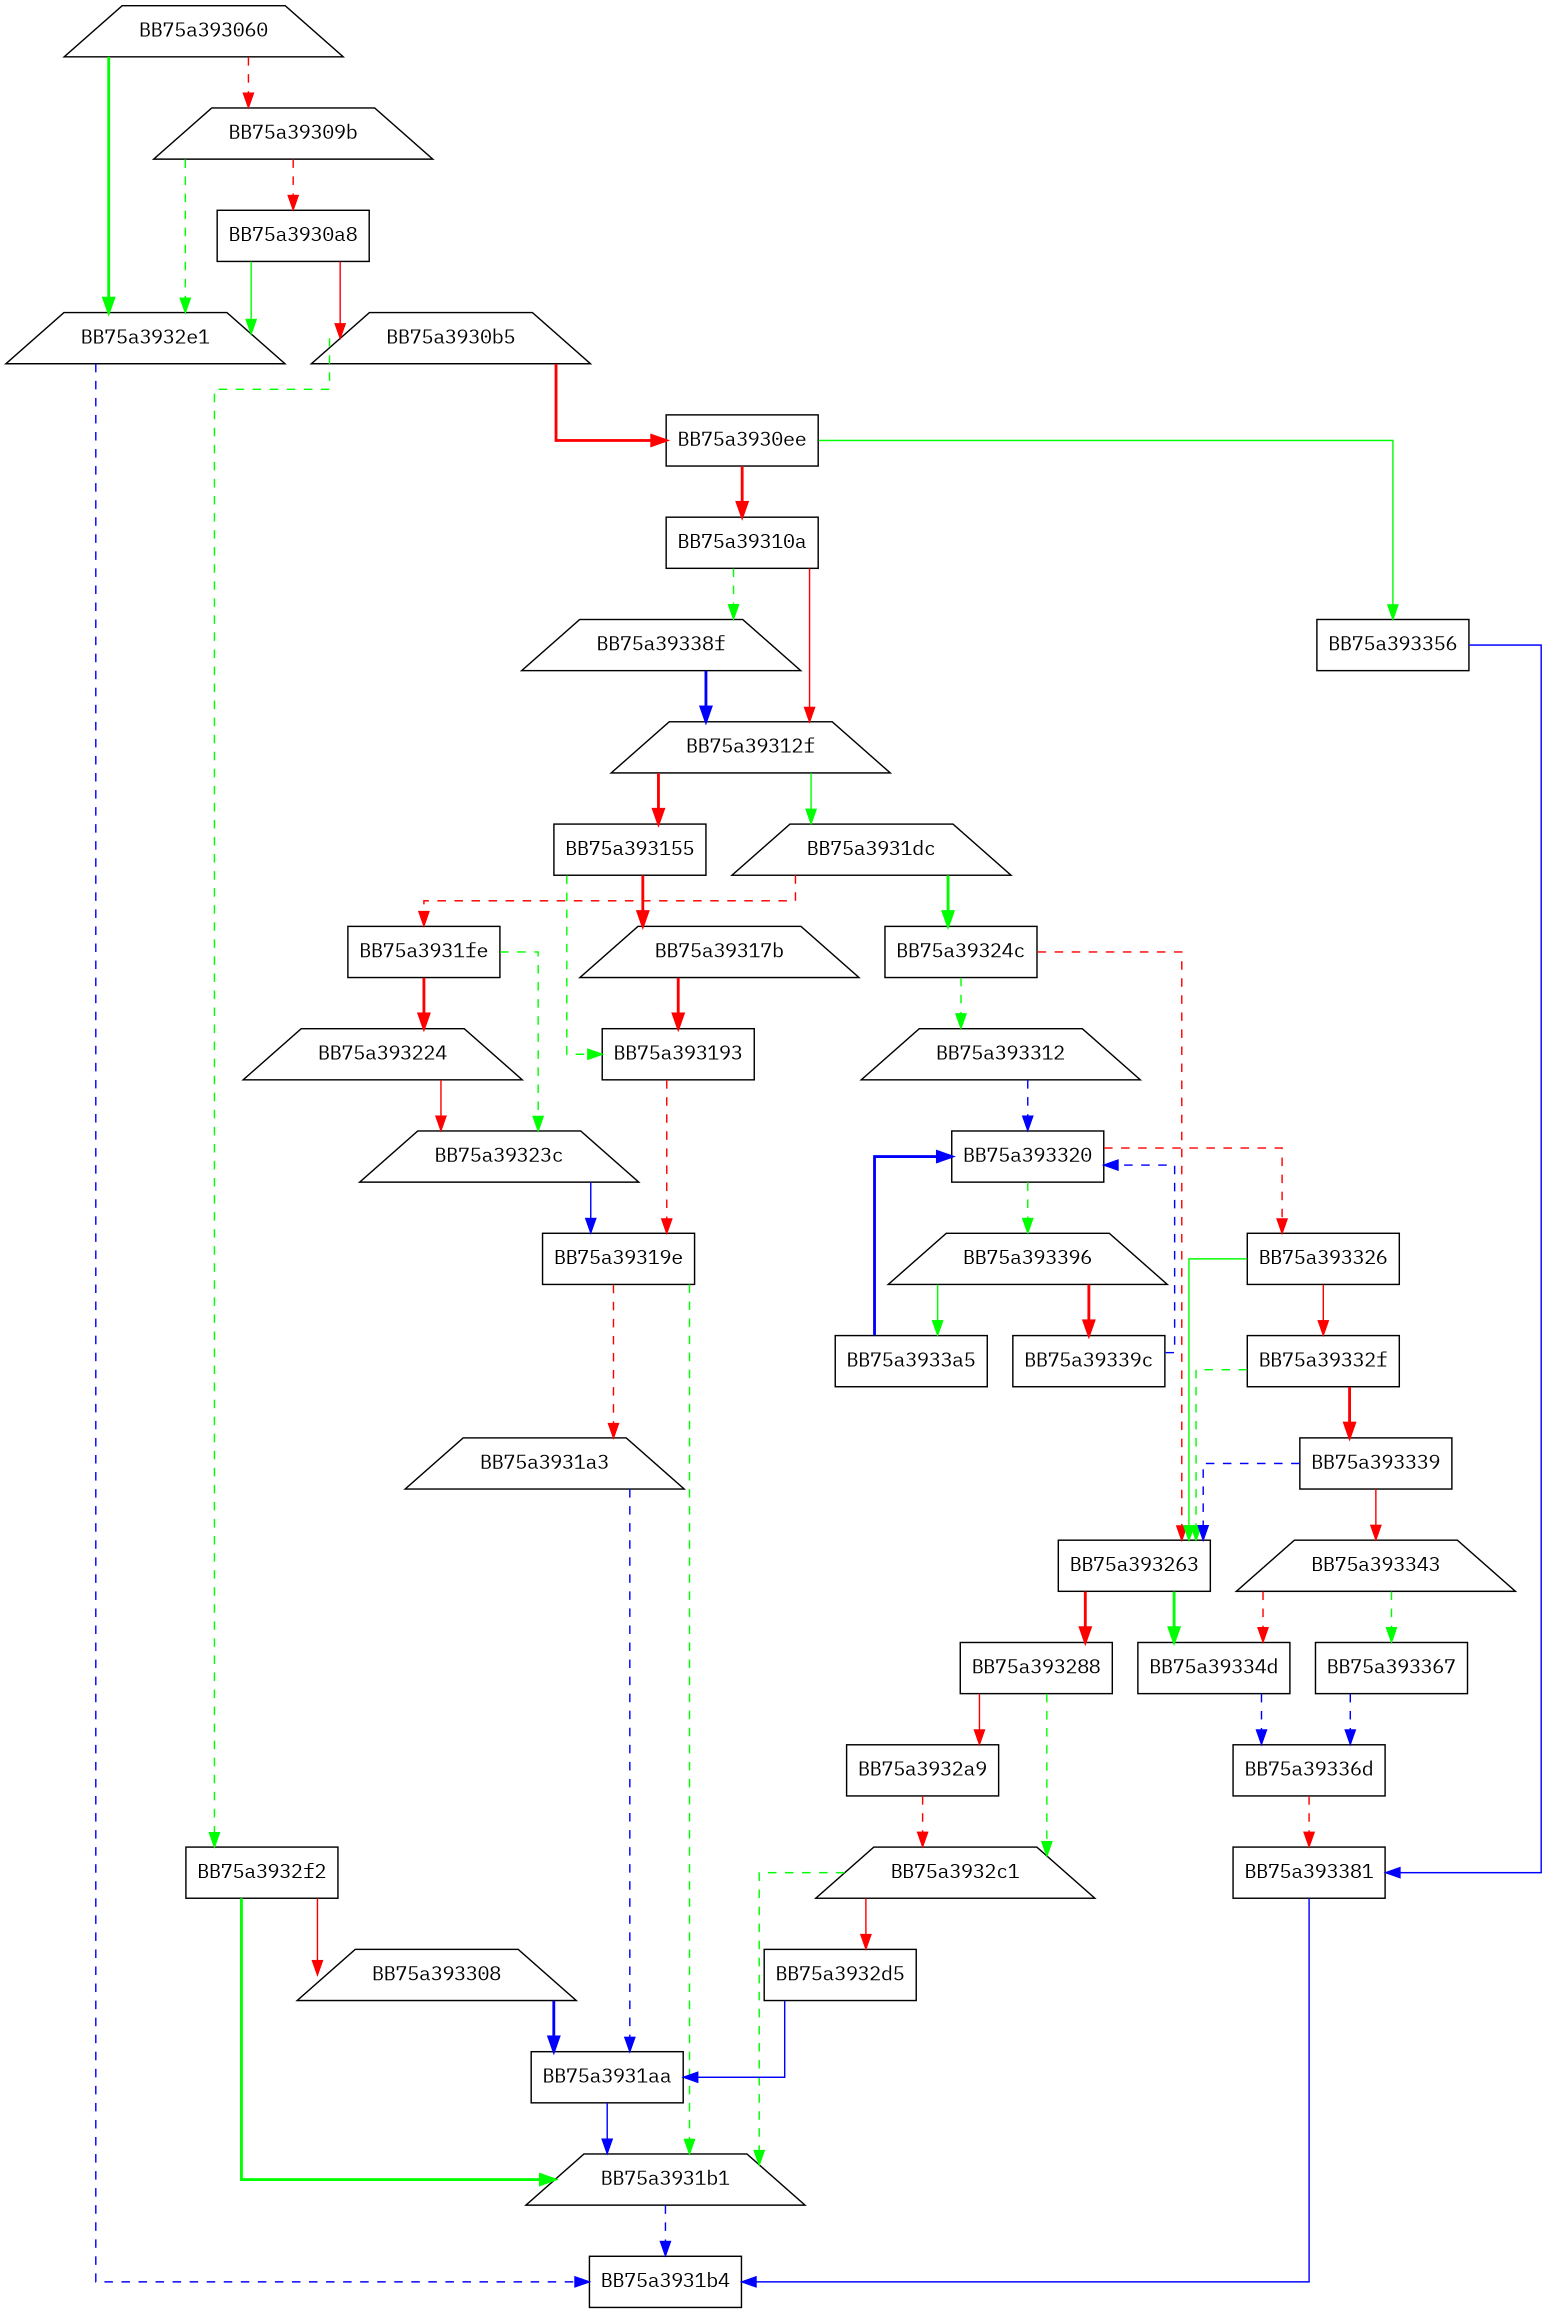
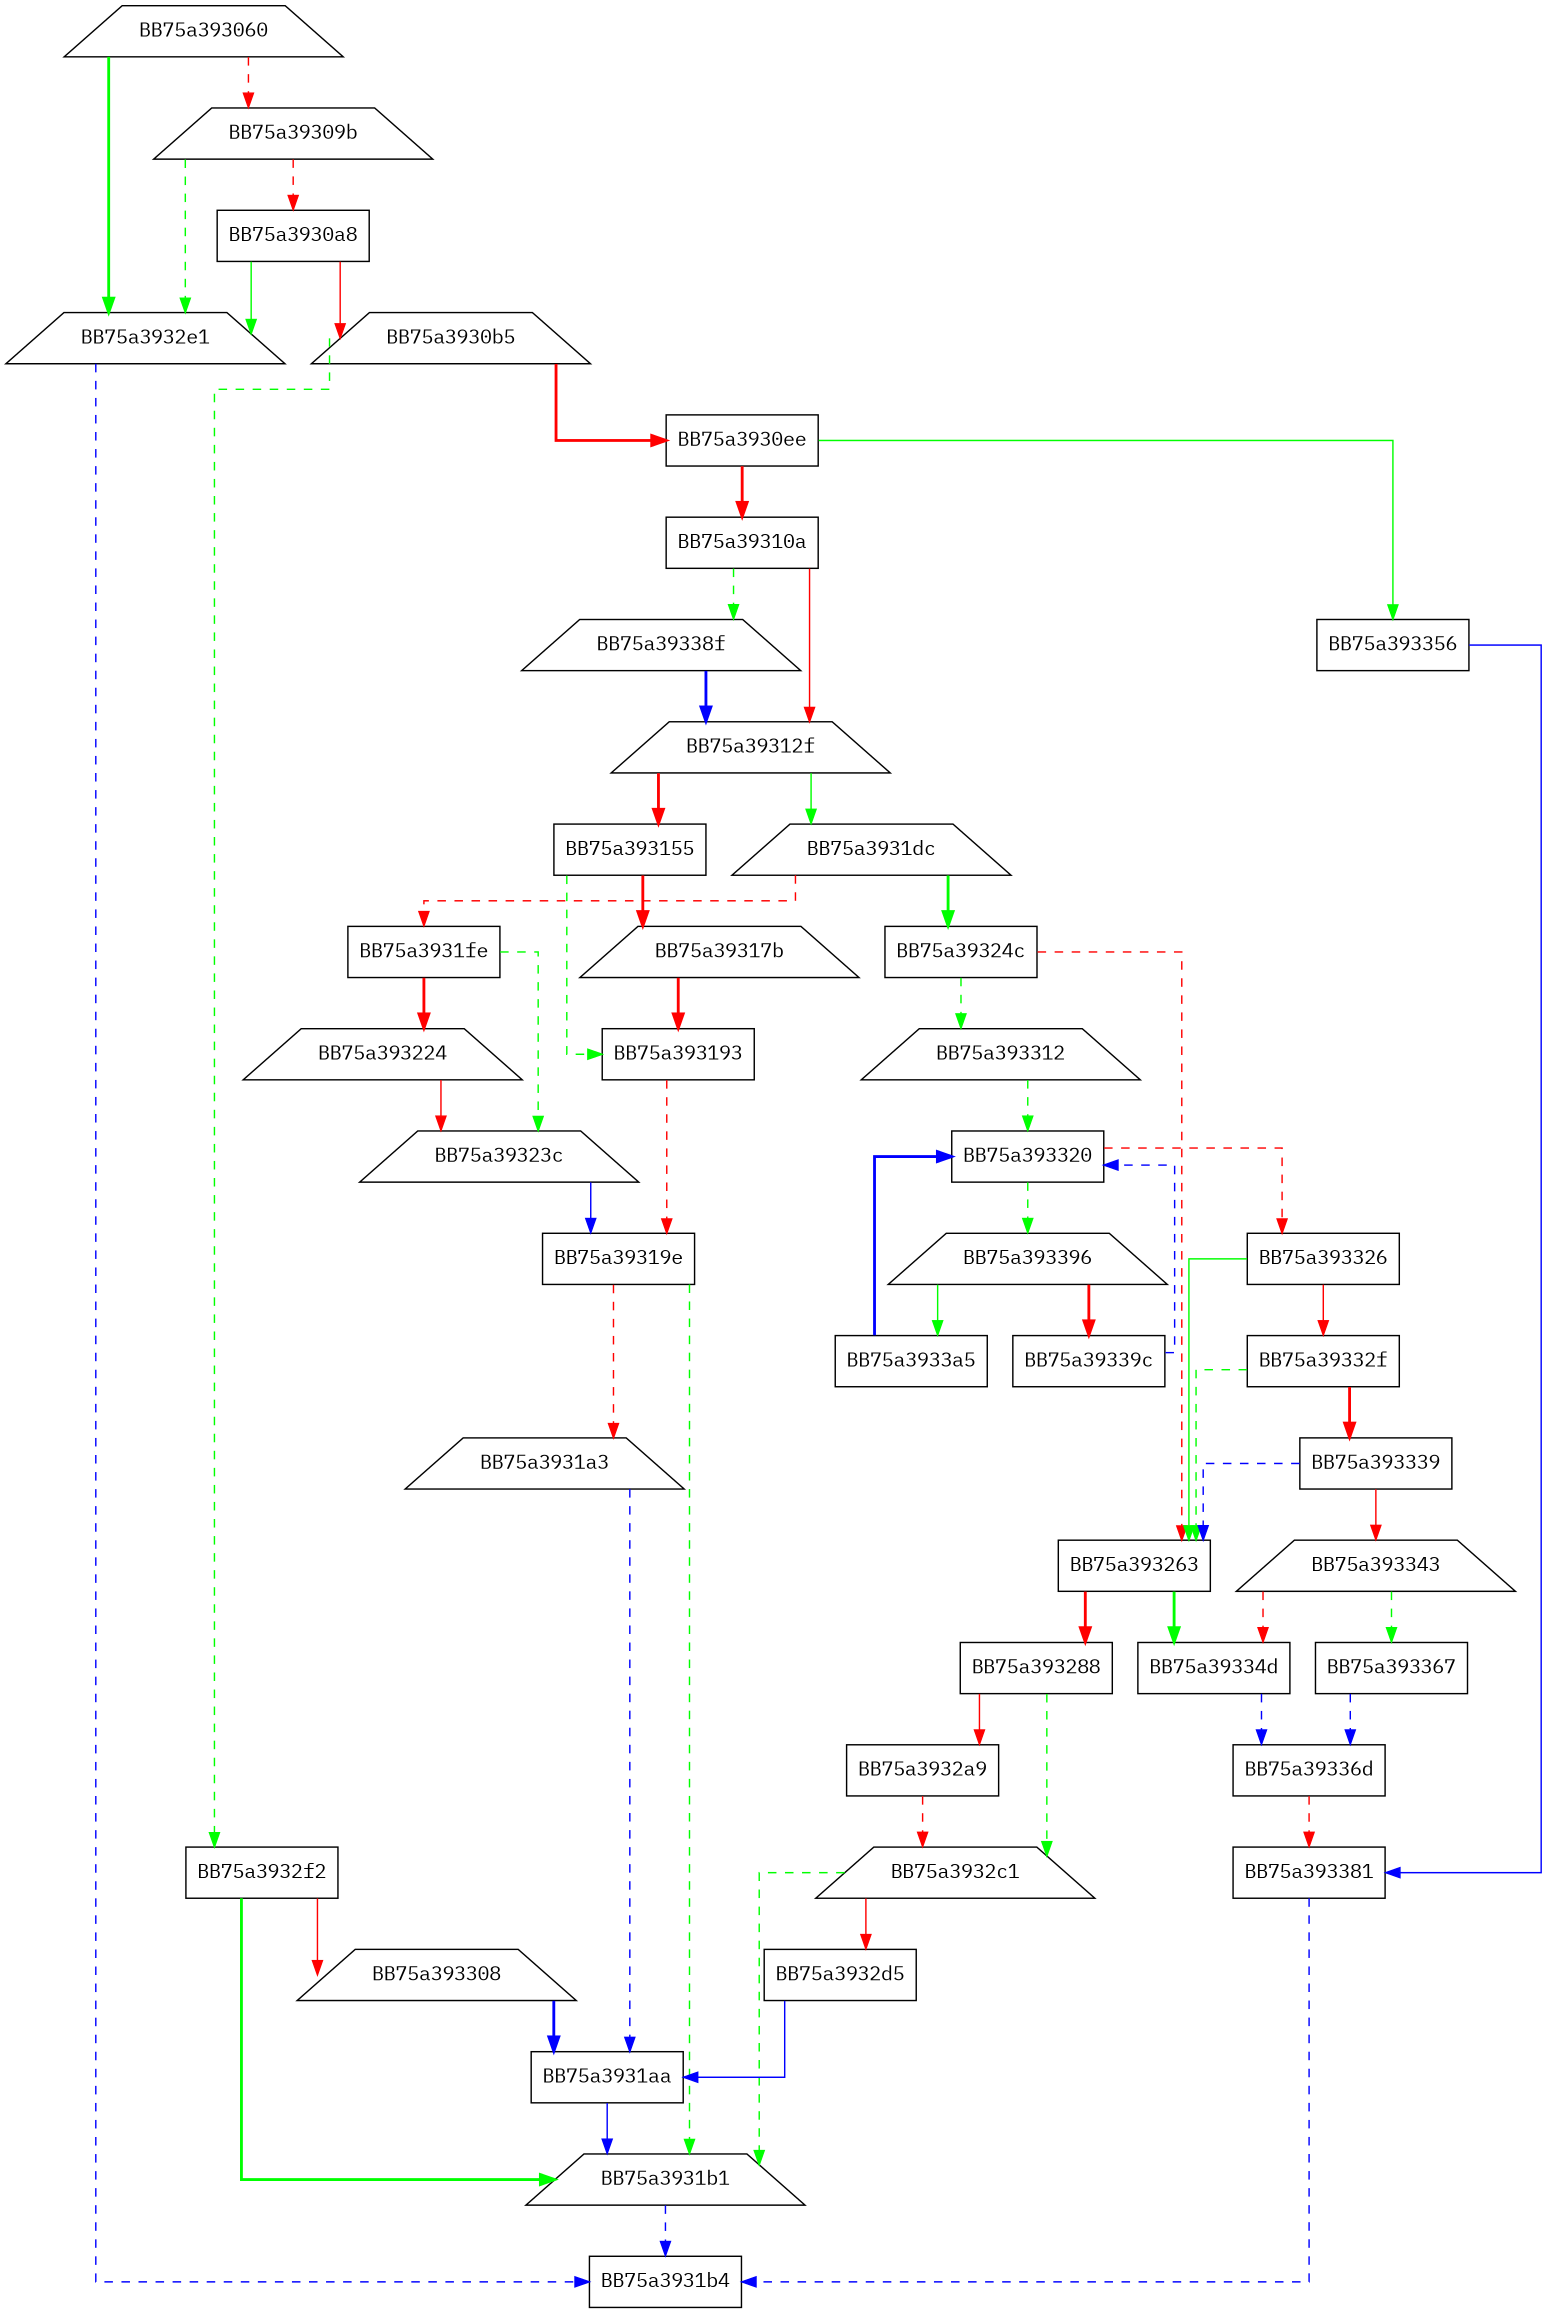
edge "BB75a393312" -> "BB75a393320": color blue -> green
edge "BB75a393381" -> "BB75a3931b4": style solid -> dashed
